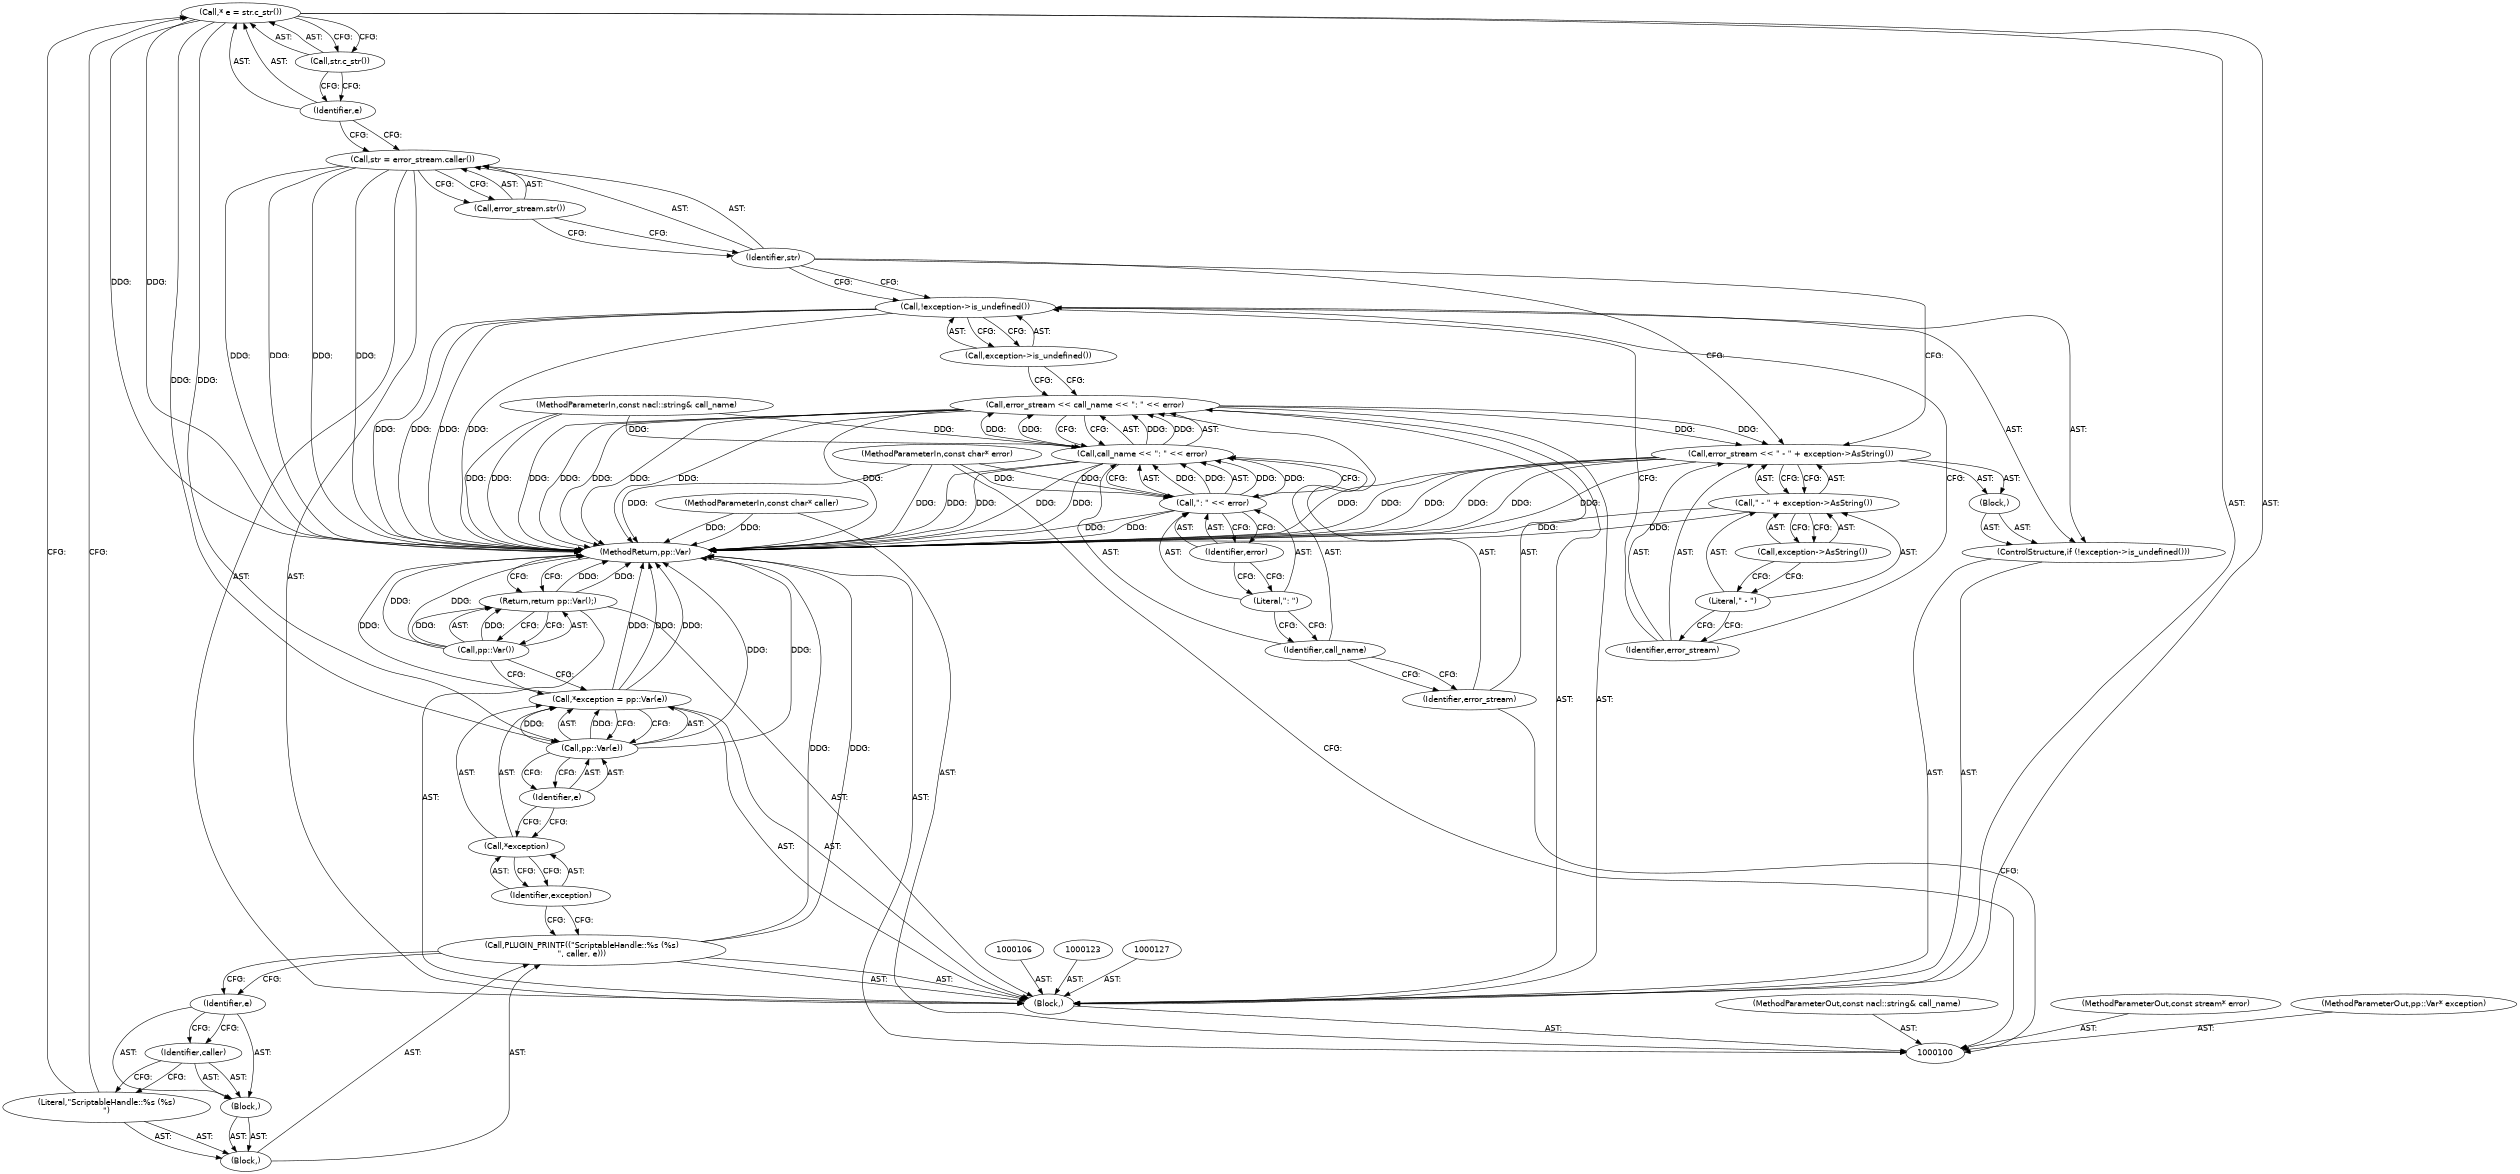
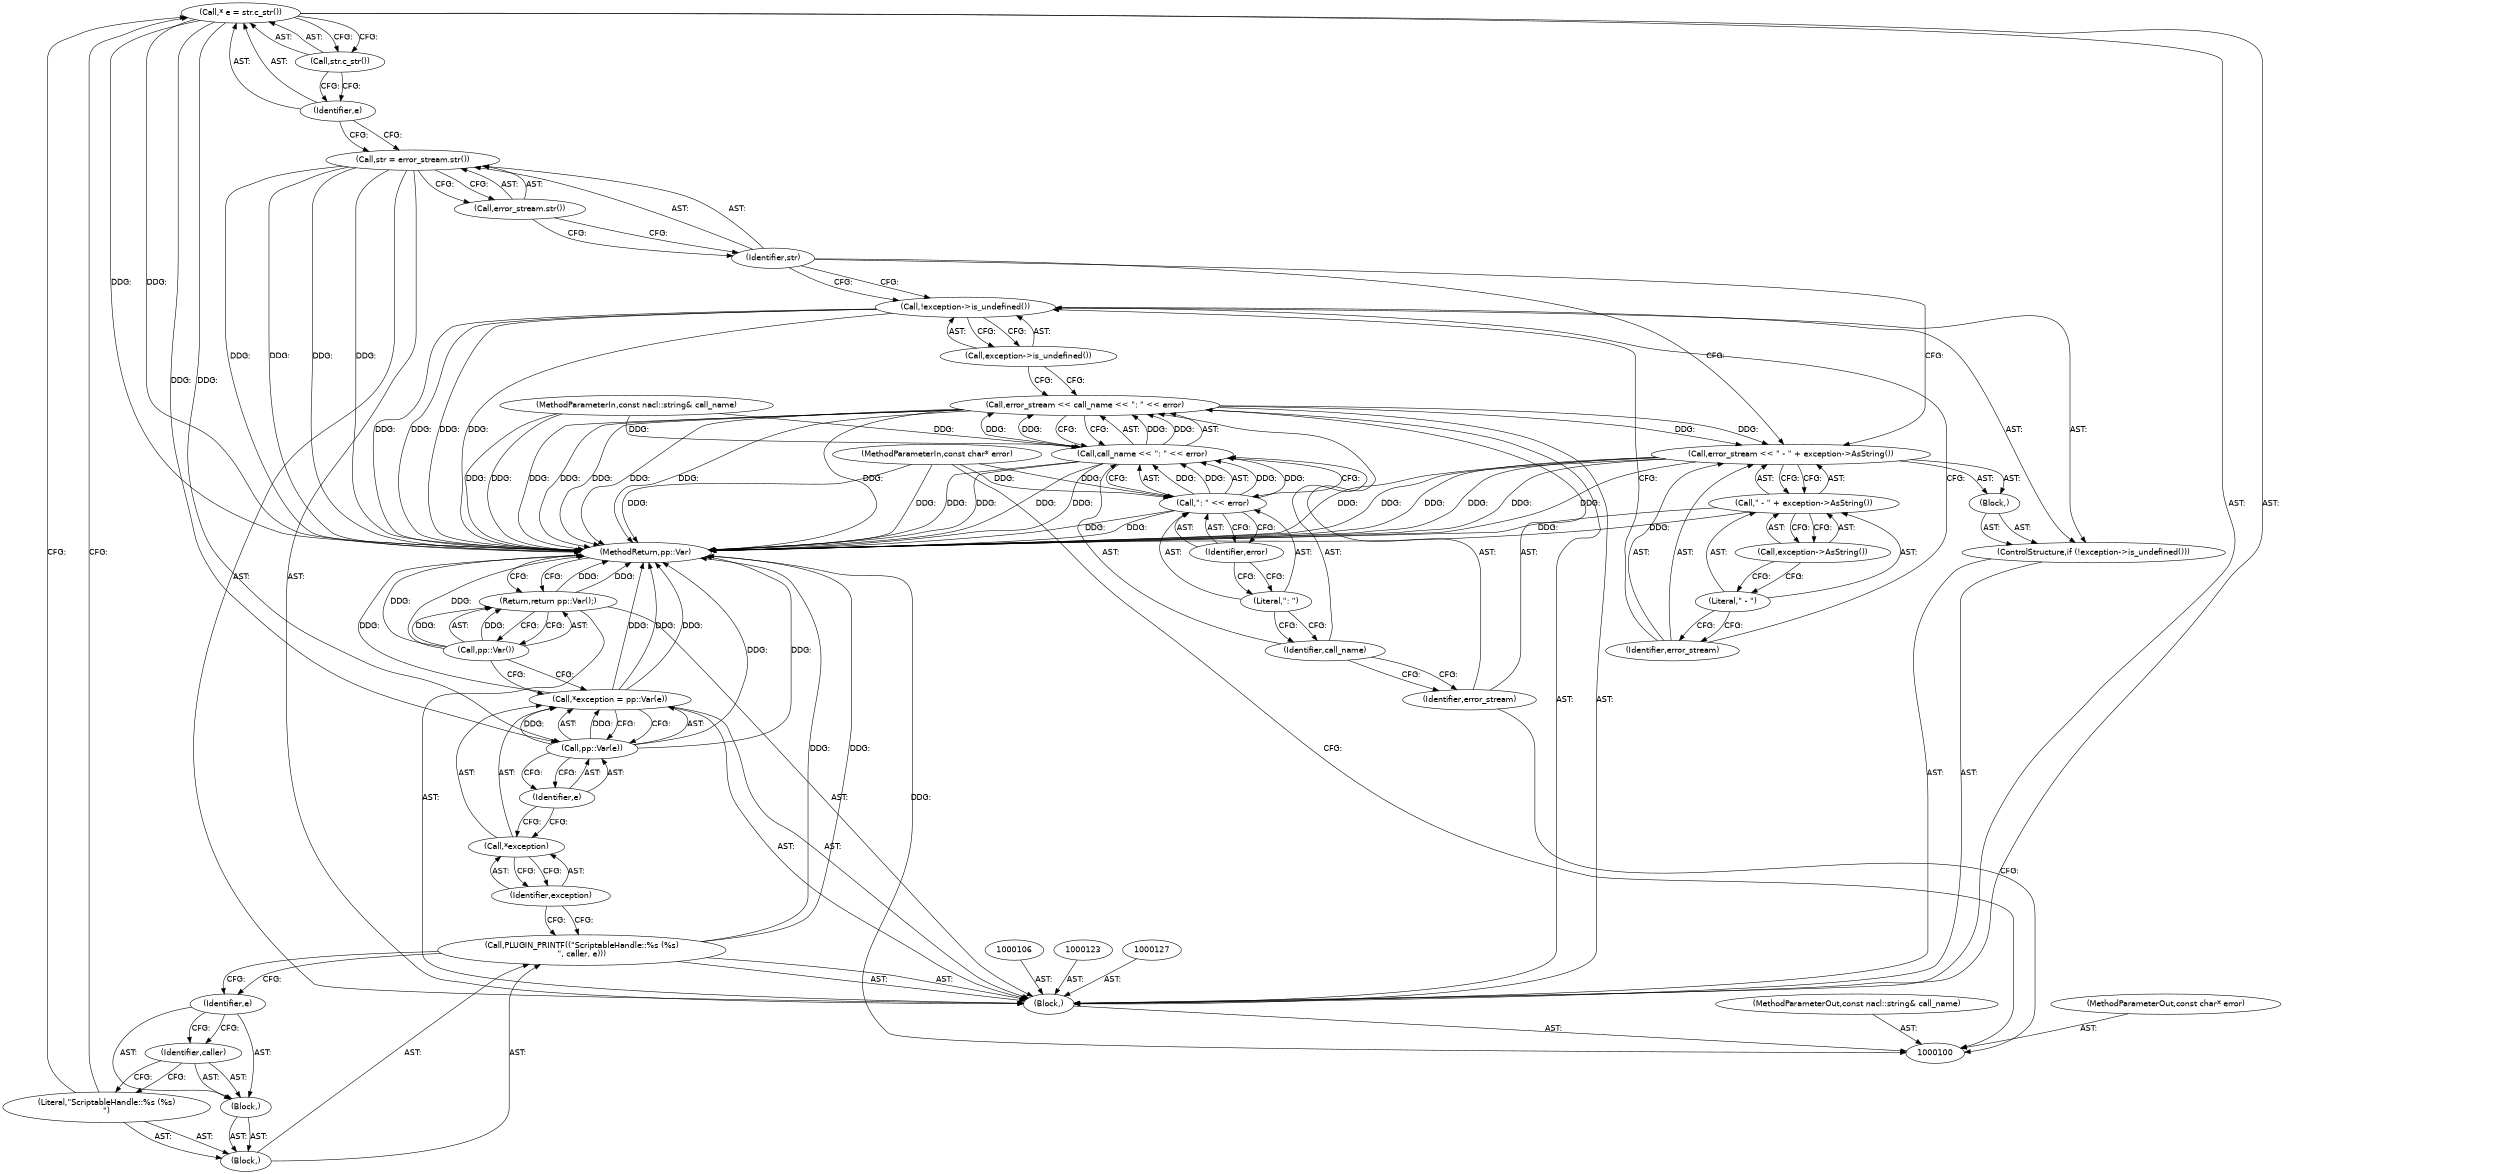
node "(Call,str = error_stream.caller())": label "(Call,str = error_stream.caller())" -> "(Call,str = error_stream.str())"
node "(MethodParameterIn,const char* caller)": removed
edge "(MethodReturn,pp::Var)" -> "1000100": label "AST: " -> "DDG: "
node "(MethodParameterOut,const stream* error)": label "(MethodParameterOut,const stream* error)" -> "(MethodParameterOut,const char* error)"
node "(MethodParameterOut,pp::Var* exception)": removed
